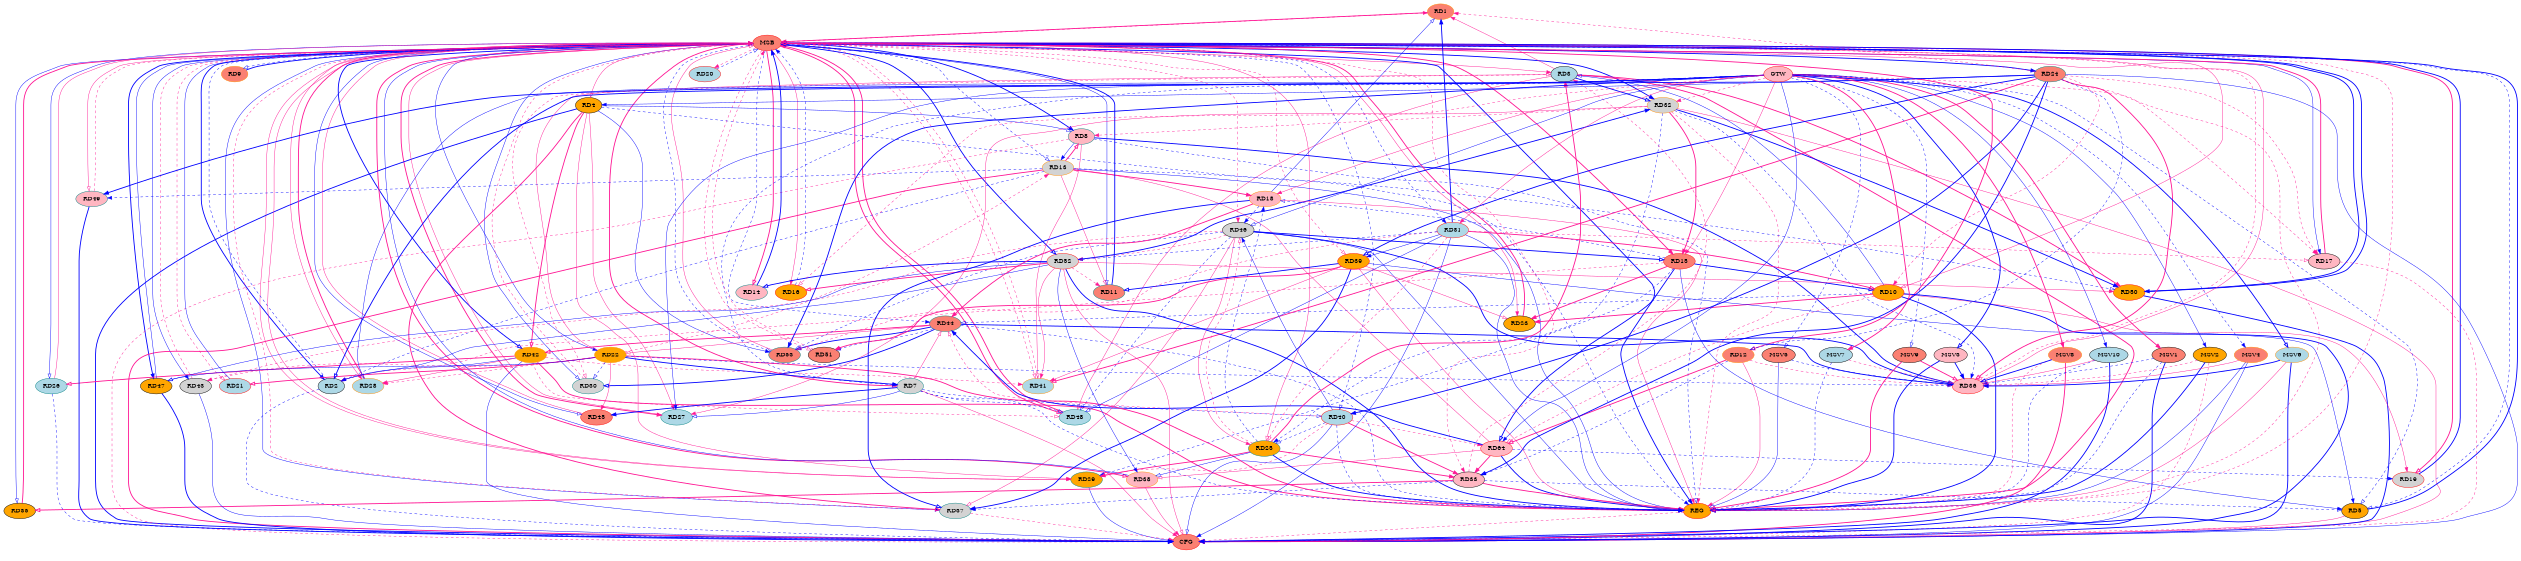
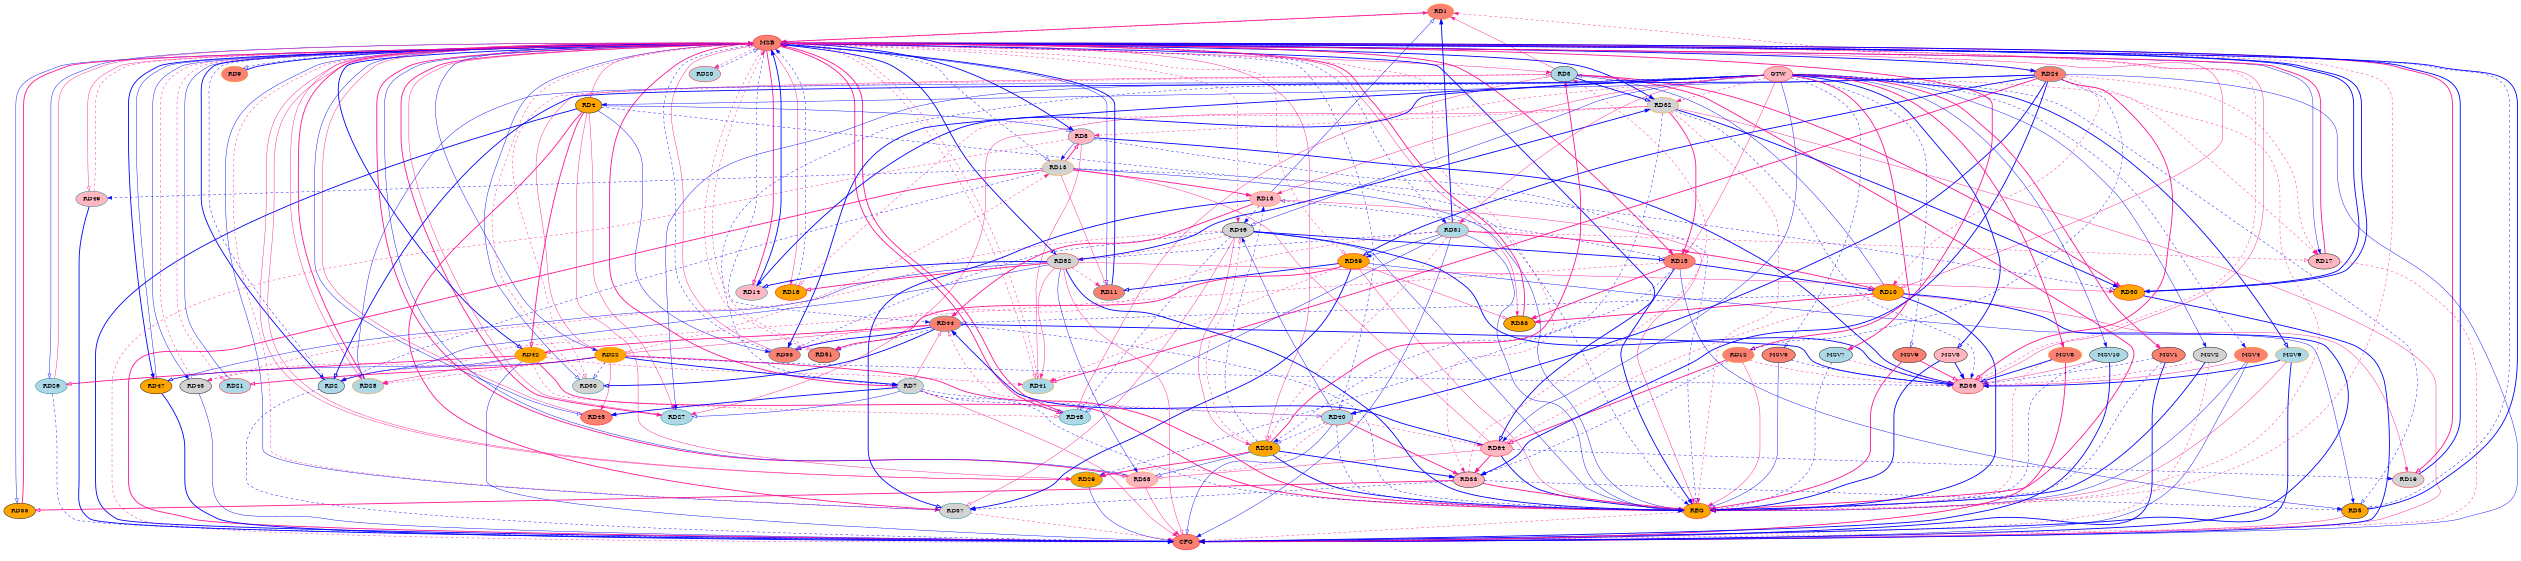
edge "GTW" -> "RD49": now "GTW" -> "RD14"
edge "RD39" -> "RD41": style solid -> dashed
node "RD23": label "RD23" -> "RD83"
node "MSV2": fillcolor orange -> lightgrey
edge "RD25" -> "RD33": color deeppink -> blue
